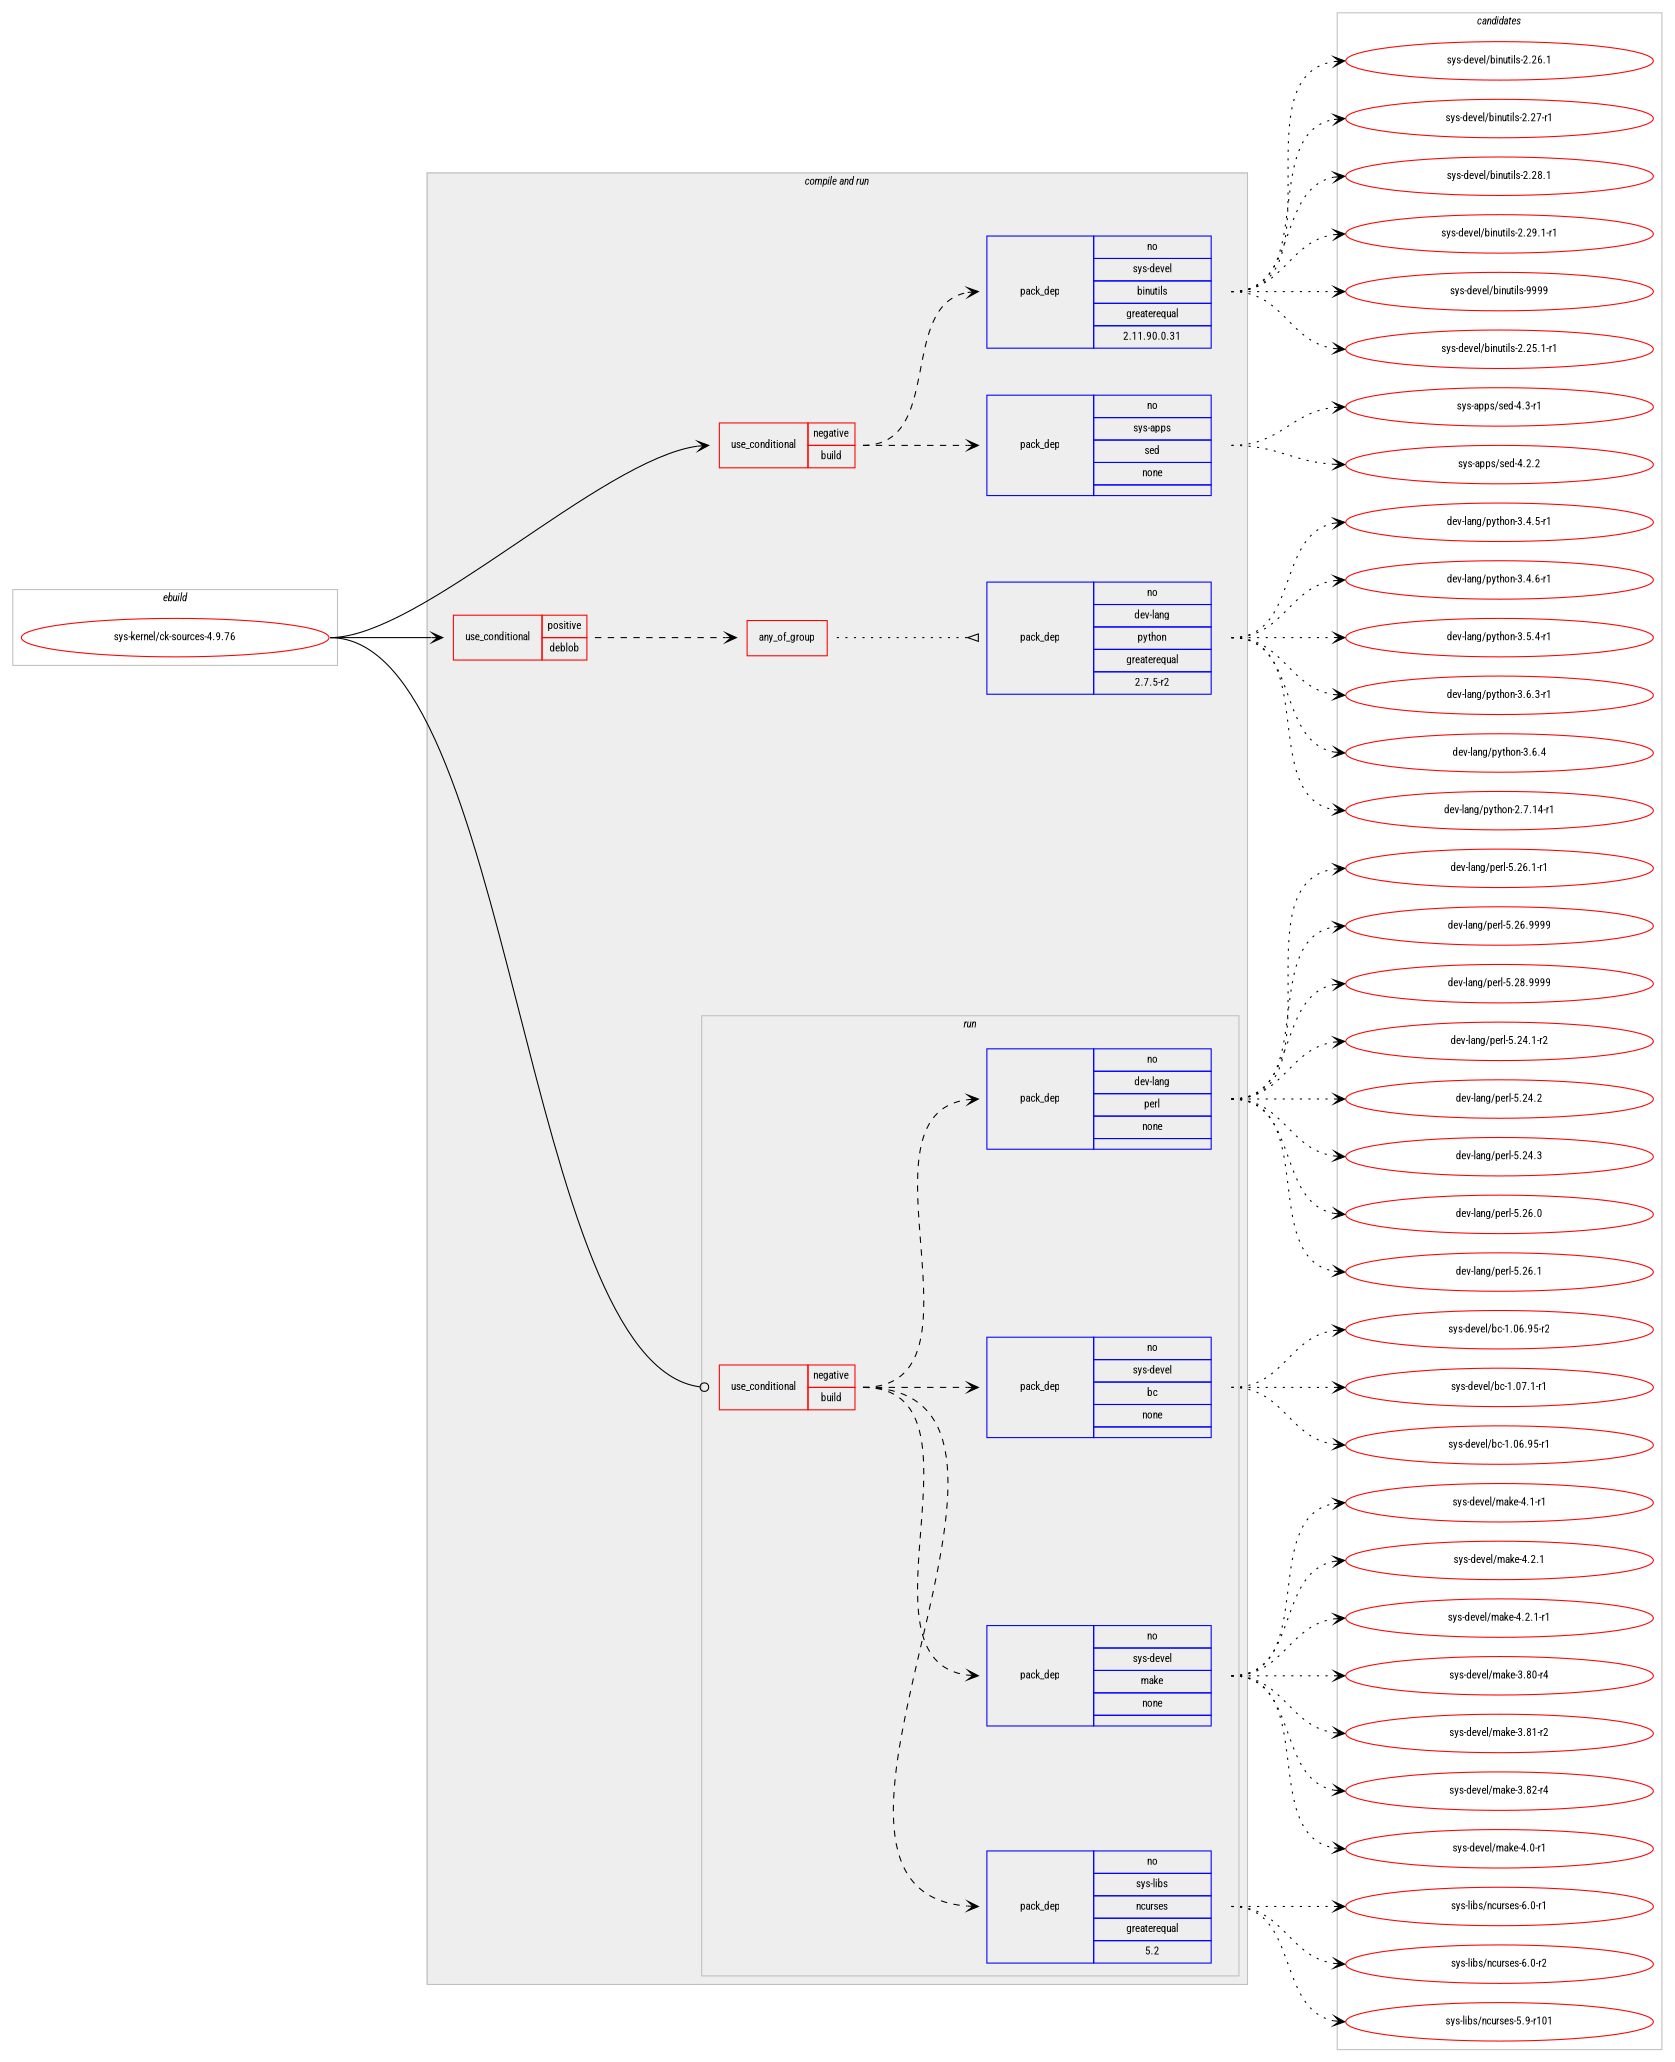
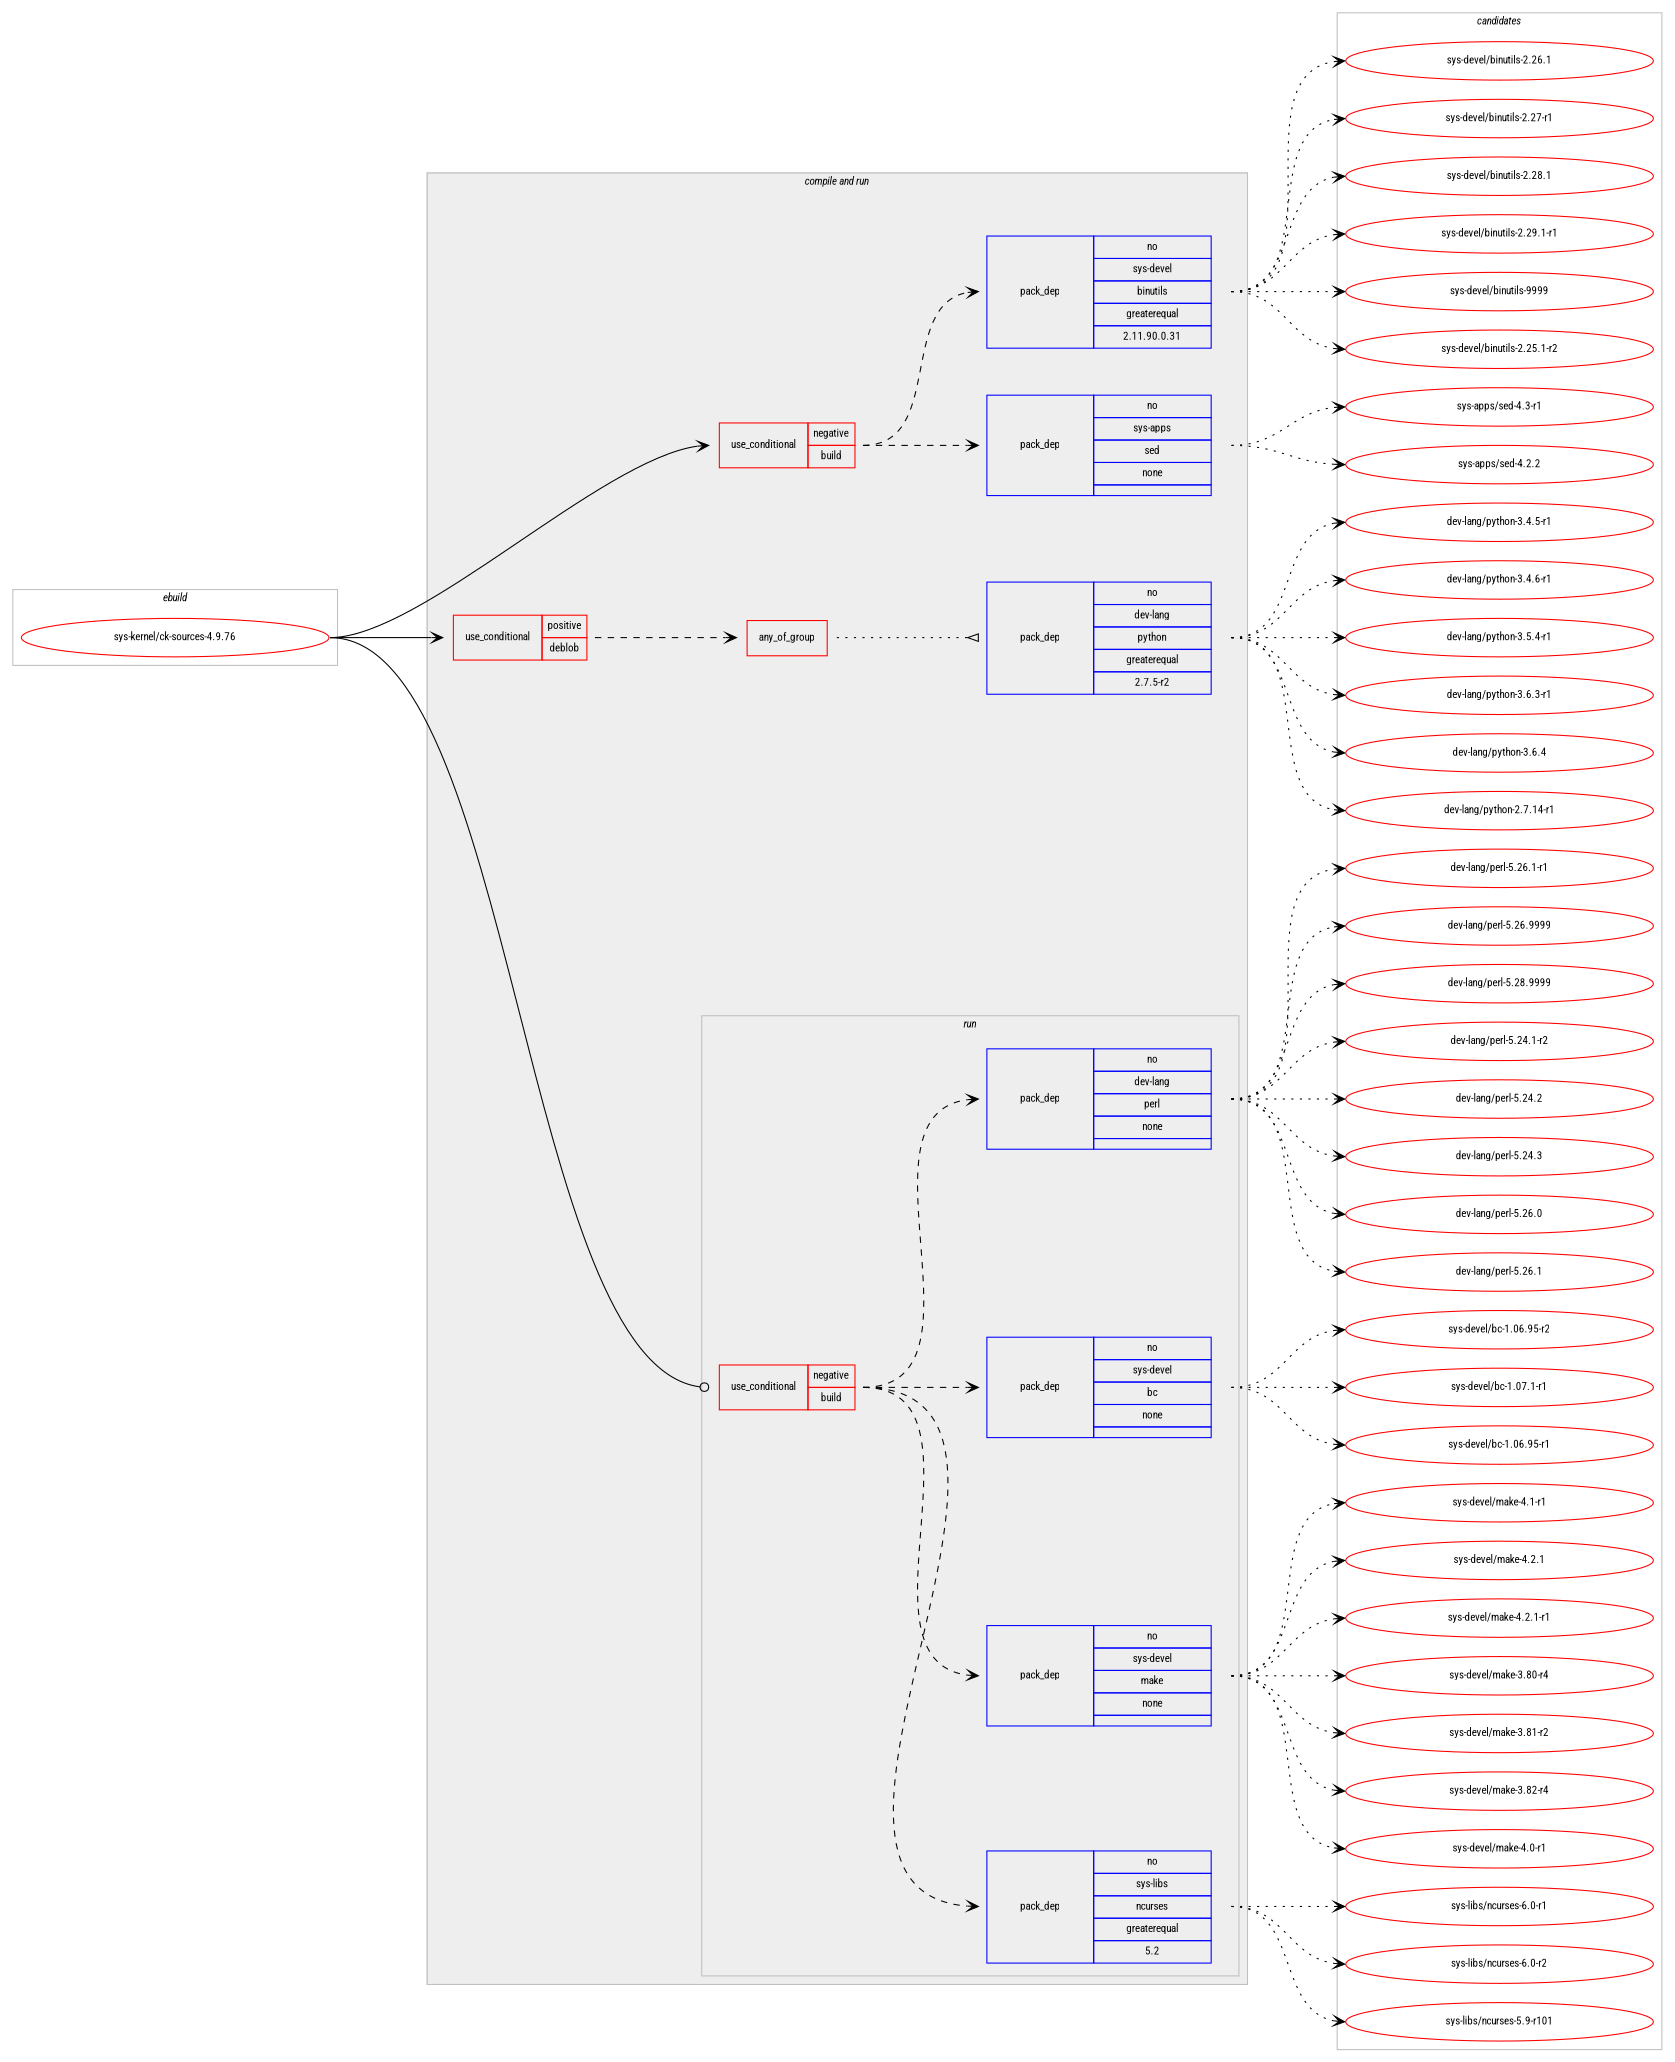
node "sys-devel/binutils-2.25.1-r1": label "sys-devel/binutils-2.25.1-r1" -> "sys-devel/binutils-2.25.1-r2"
